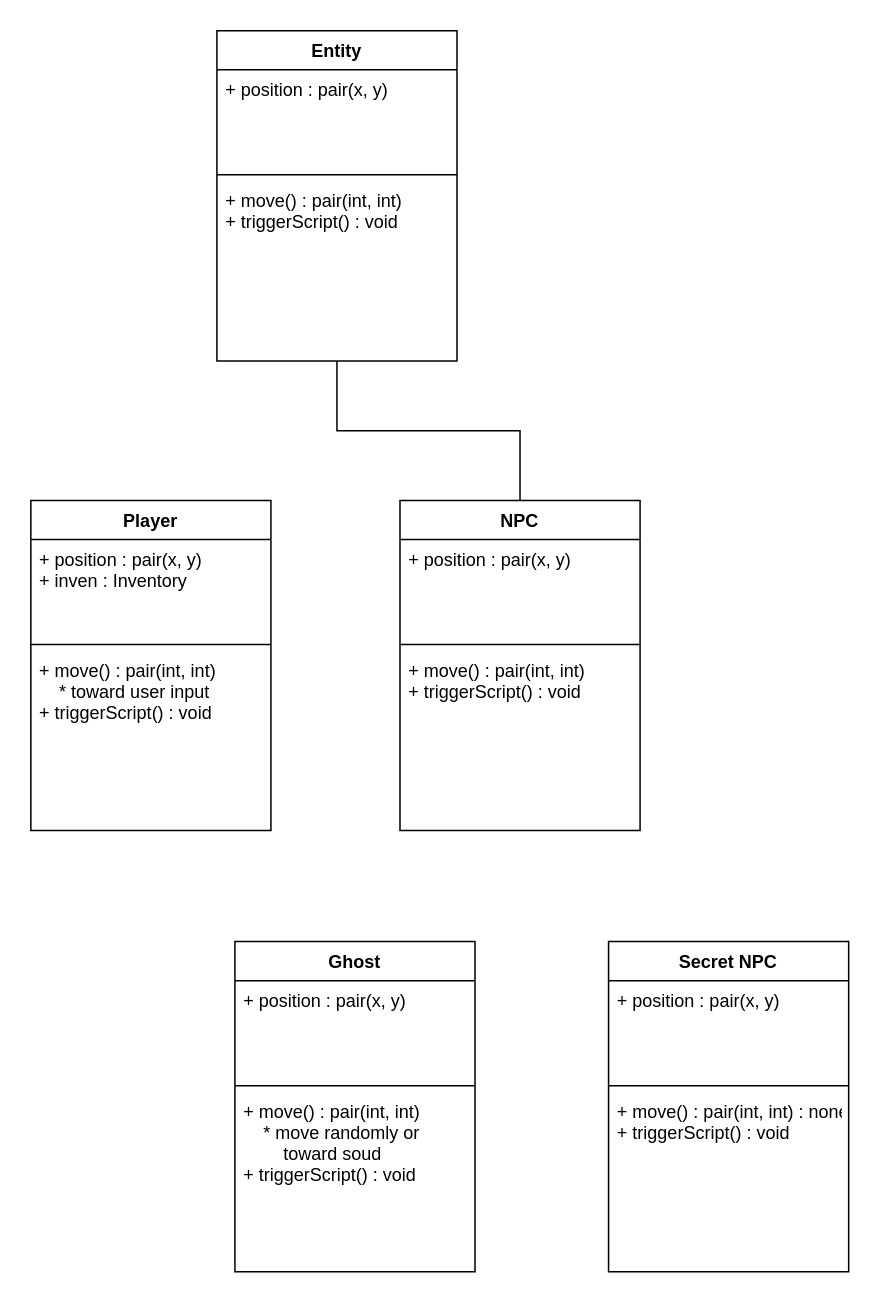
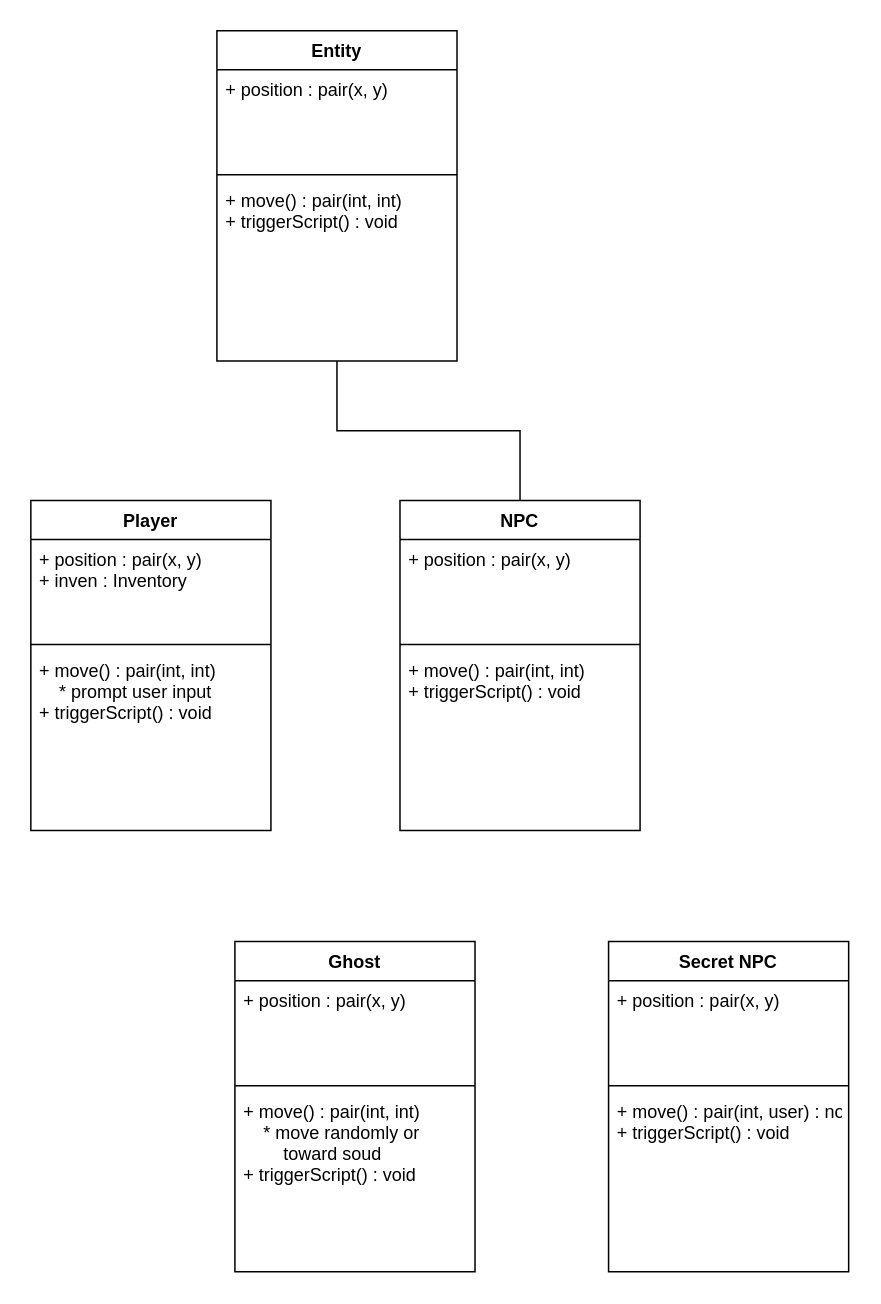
node "+ move() : pair(int, int) * toward user input + triggerScript() : void": label "+ move() : pair(int, int) * toward user input + triggerScript() : void" -> "+ move() : pair(int, int) * prompt user input + triggerScript() : void"
node "+ move() : pair(int, int) : none + triggerScript() : void": label "+ move() : pair(int, int) : none + triggerScript() : void" -> "+ move() : pair(int, user) : none + triggerScript() : void"
